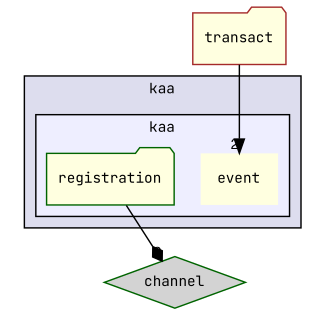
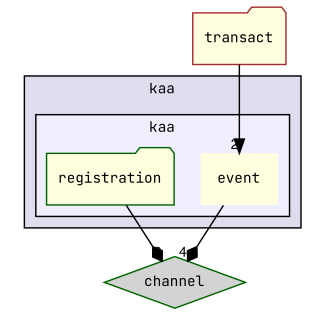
edge "event" -> "channel": added
